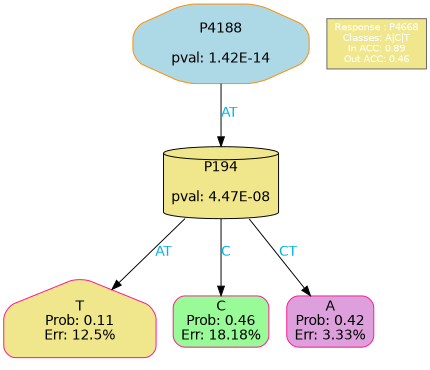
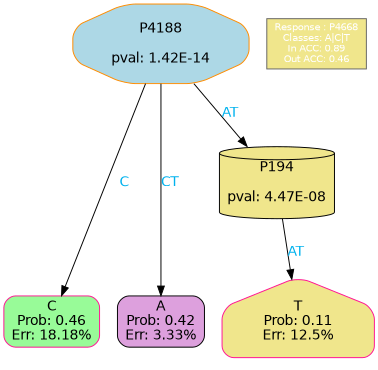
edge "P194 pval: 4.47E-08" -> "C Prob: 0.46 Err: 18.18%": now "P4188 pval: 1.42E-14" -> "C Prob: 0.46 Err: 18.18%"
edge "P194 pval: 4.47E-08" -> "A Prob: 0.42 Err: 3.33%": now "P4188 pval: 1.42E-14" -> "A Prob: 0.42 Err: 3.33%"
node "A Prob: 0.42 Err: 3.33%": color deeppink -> black
